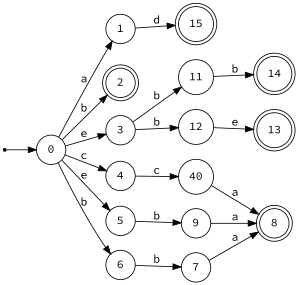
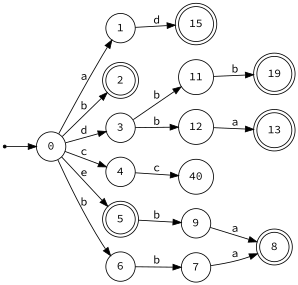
node "14": label "14" -> "19"
edge "12" -> "13": label "e" -> "a"
edge "0" -> "3": label "e" -> "d"
edge "40" -> "8": removed, label "a"
node "5": shape circle -> doublecircle
